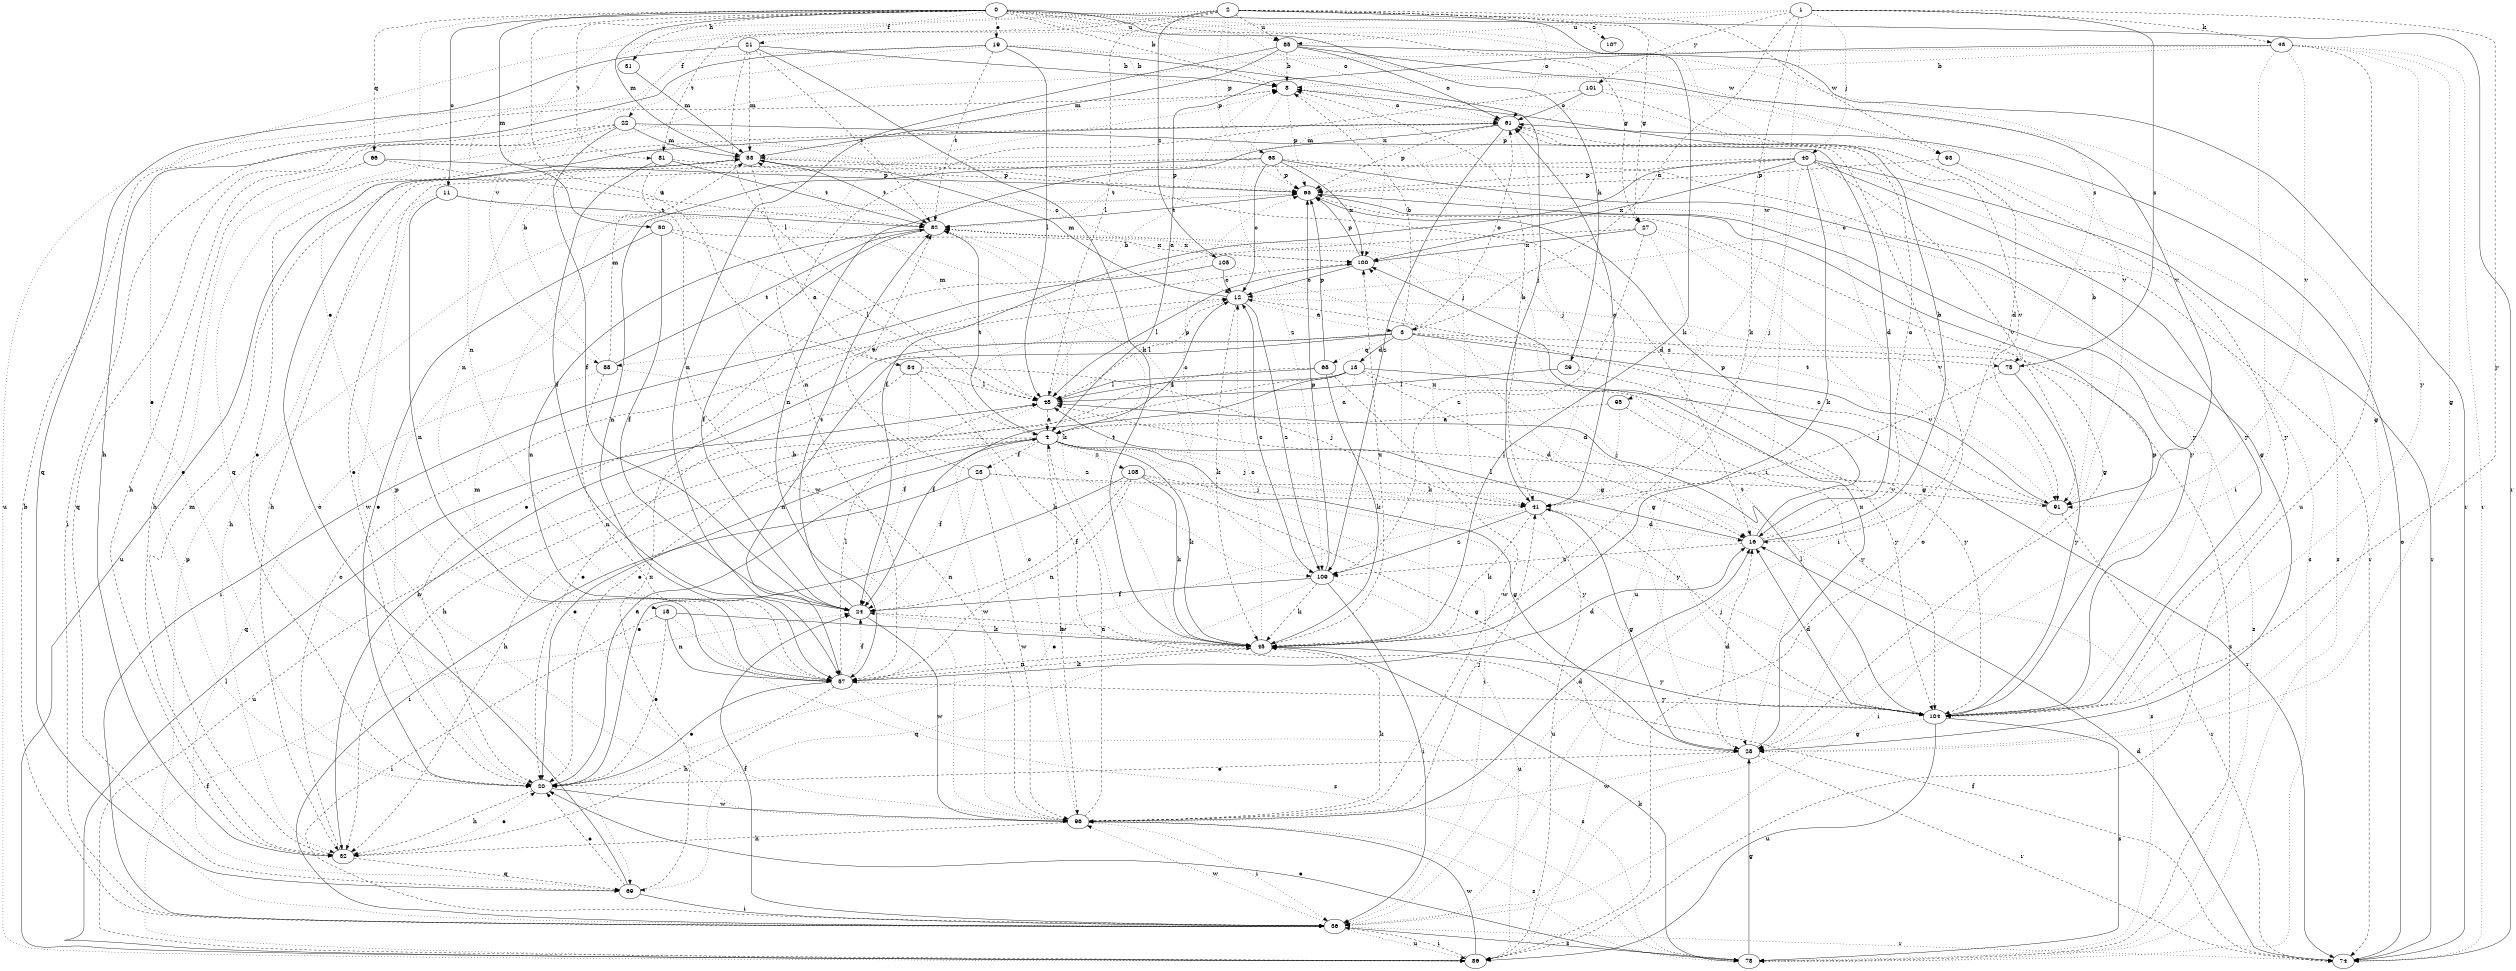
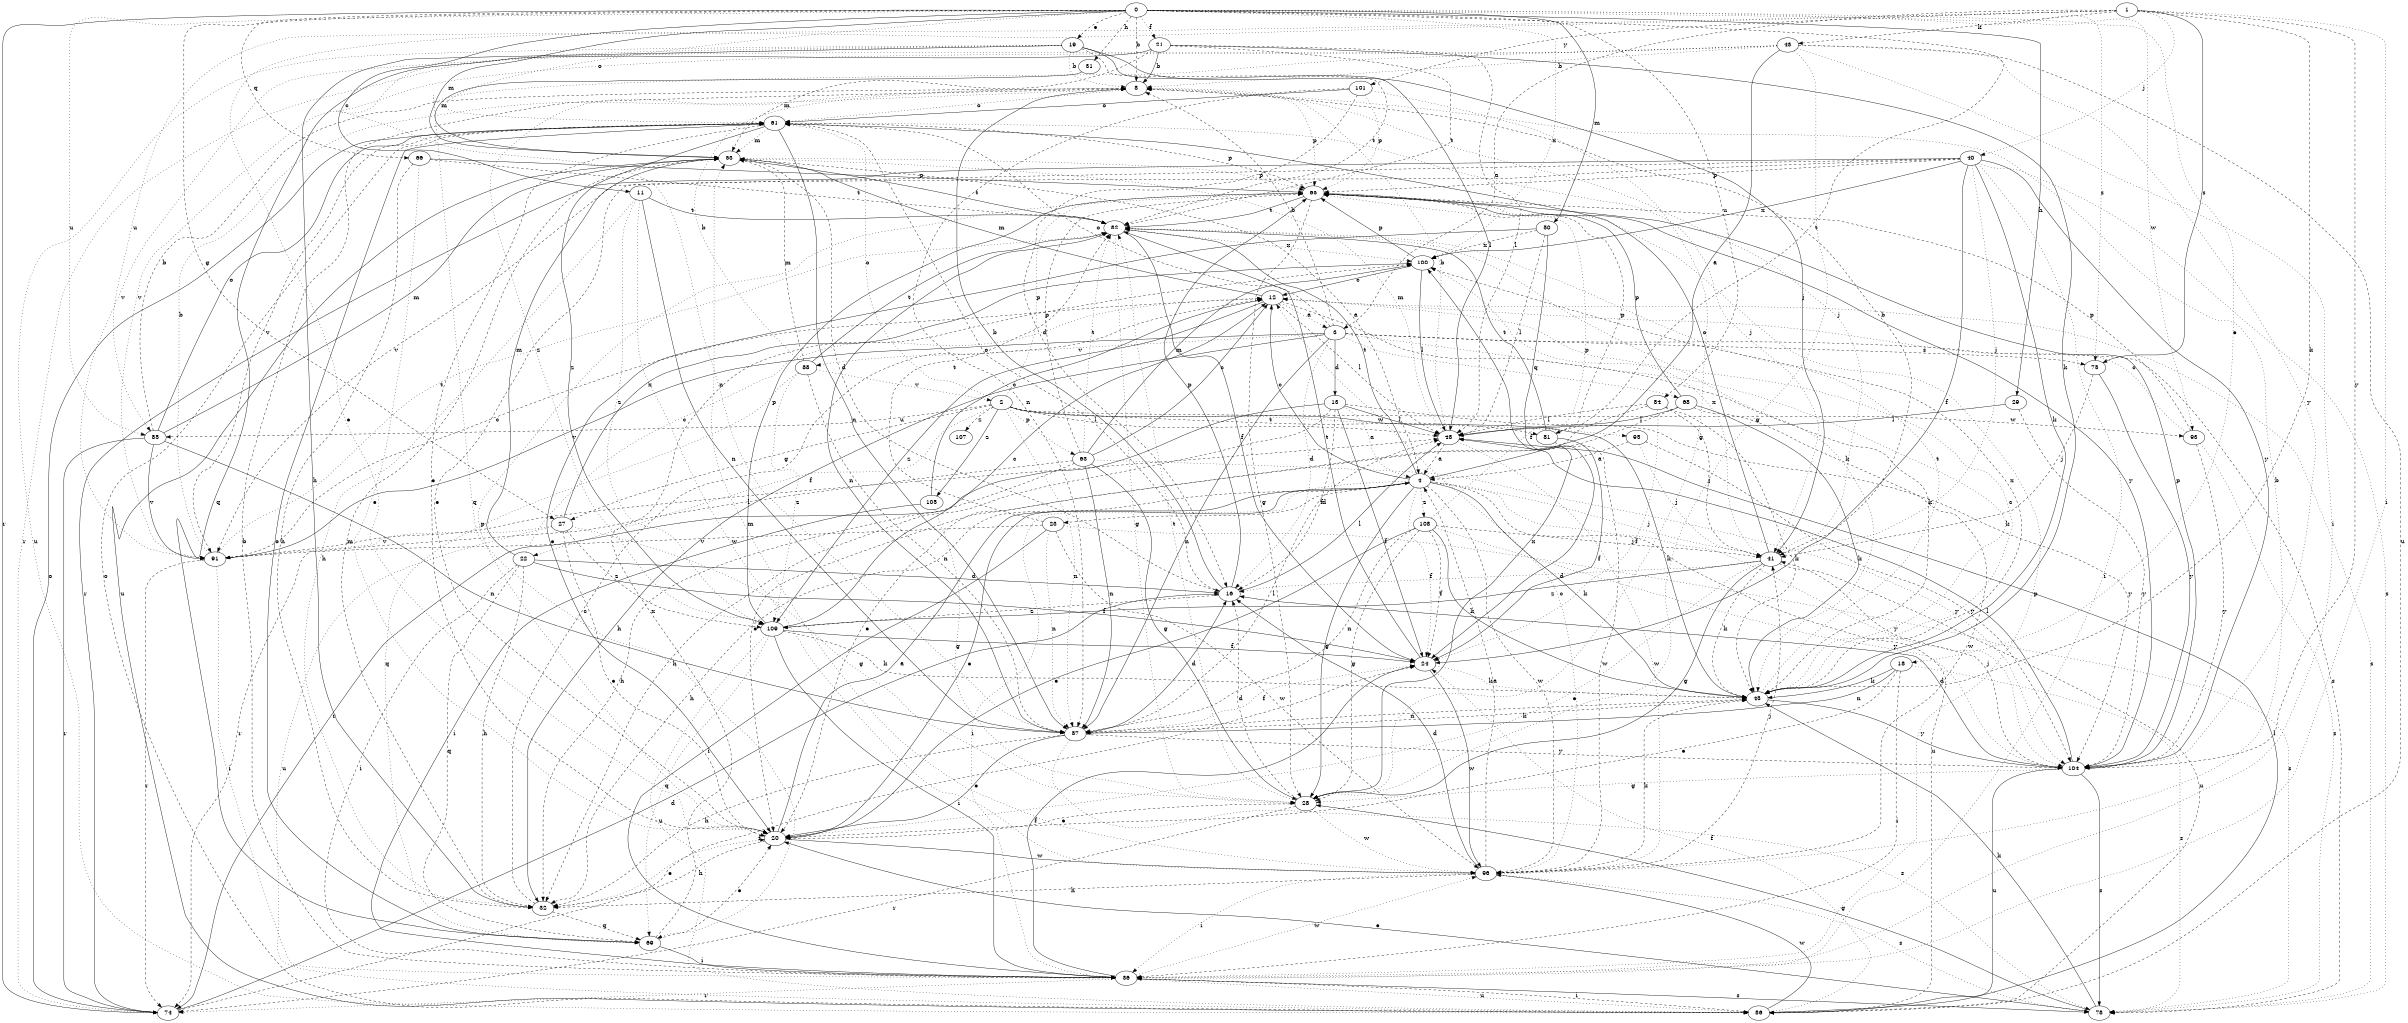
edge "2" -> "88": reversed
edge "63" -> "100": label "x" -> "m"
